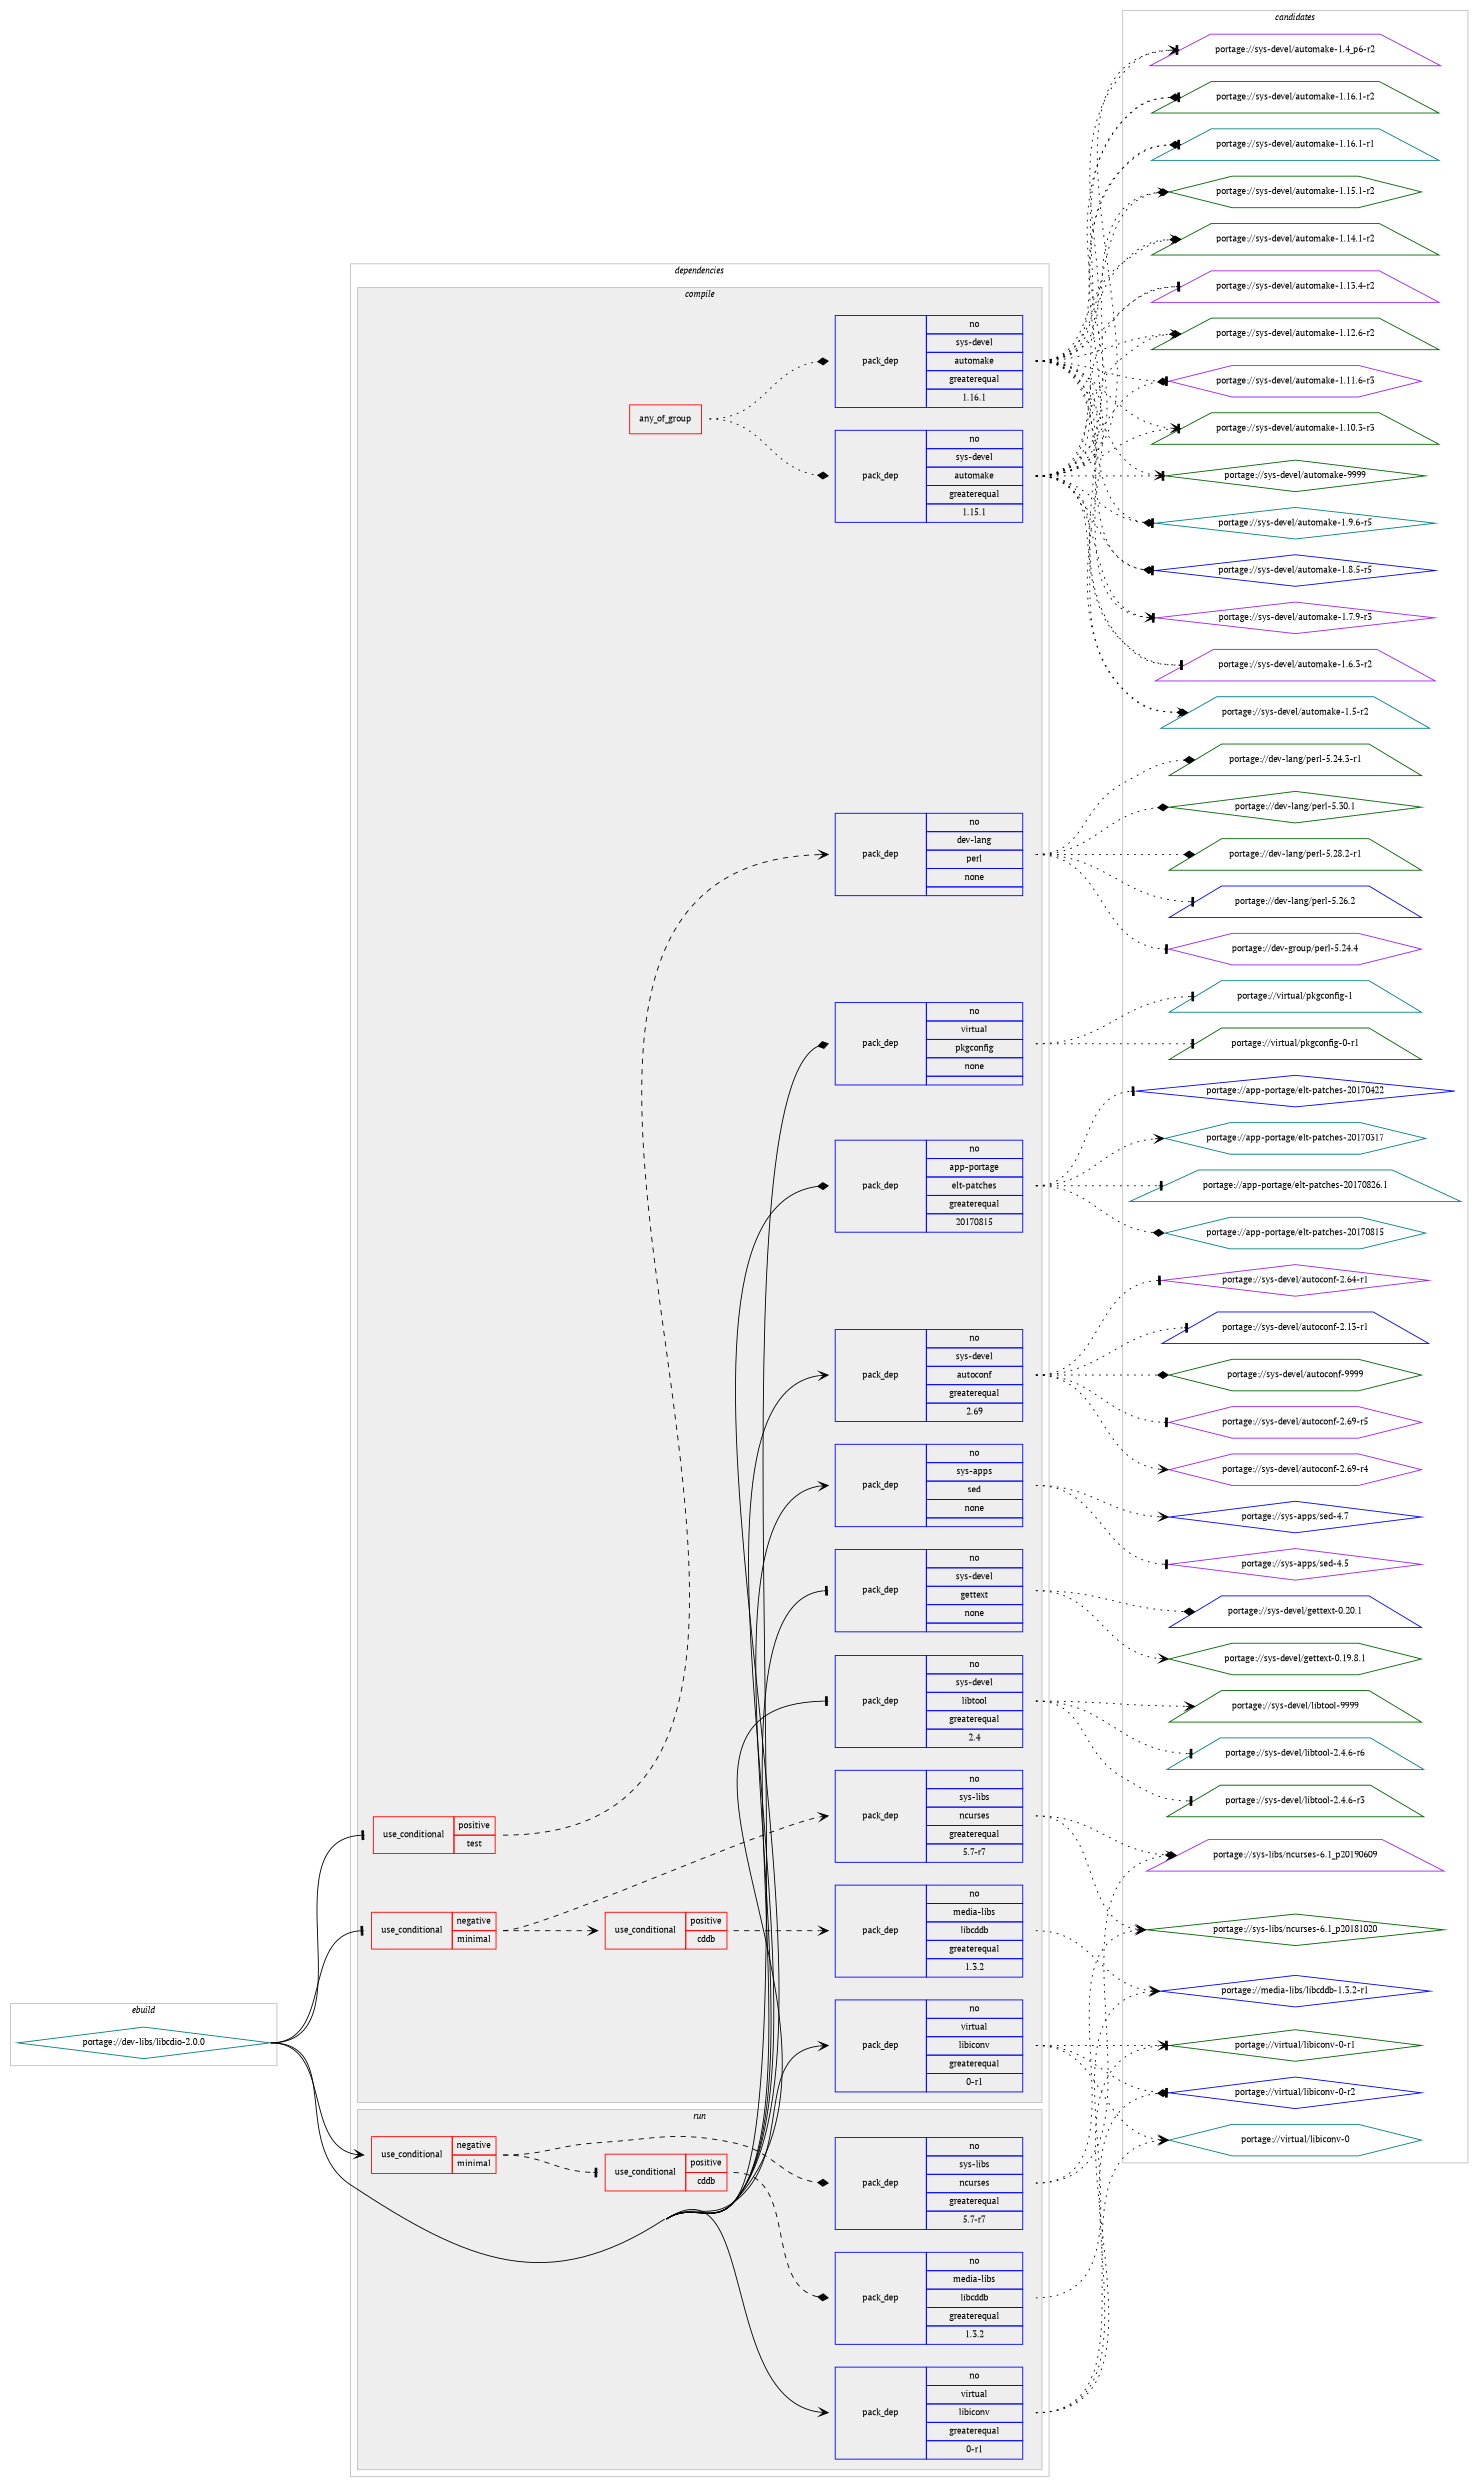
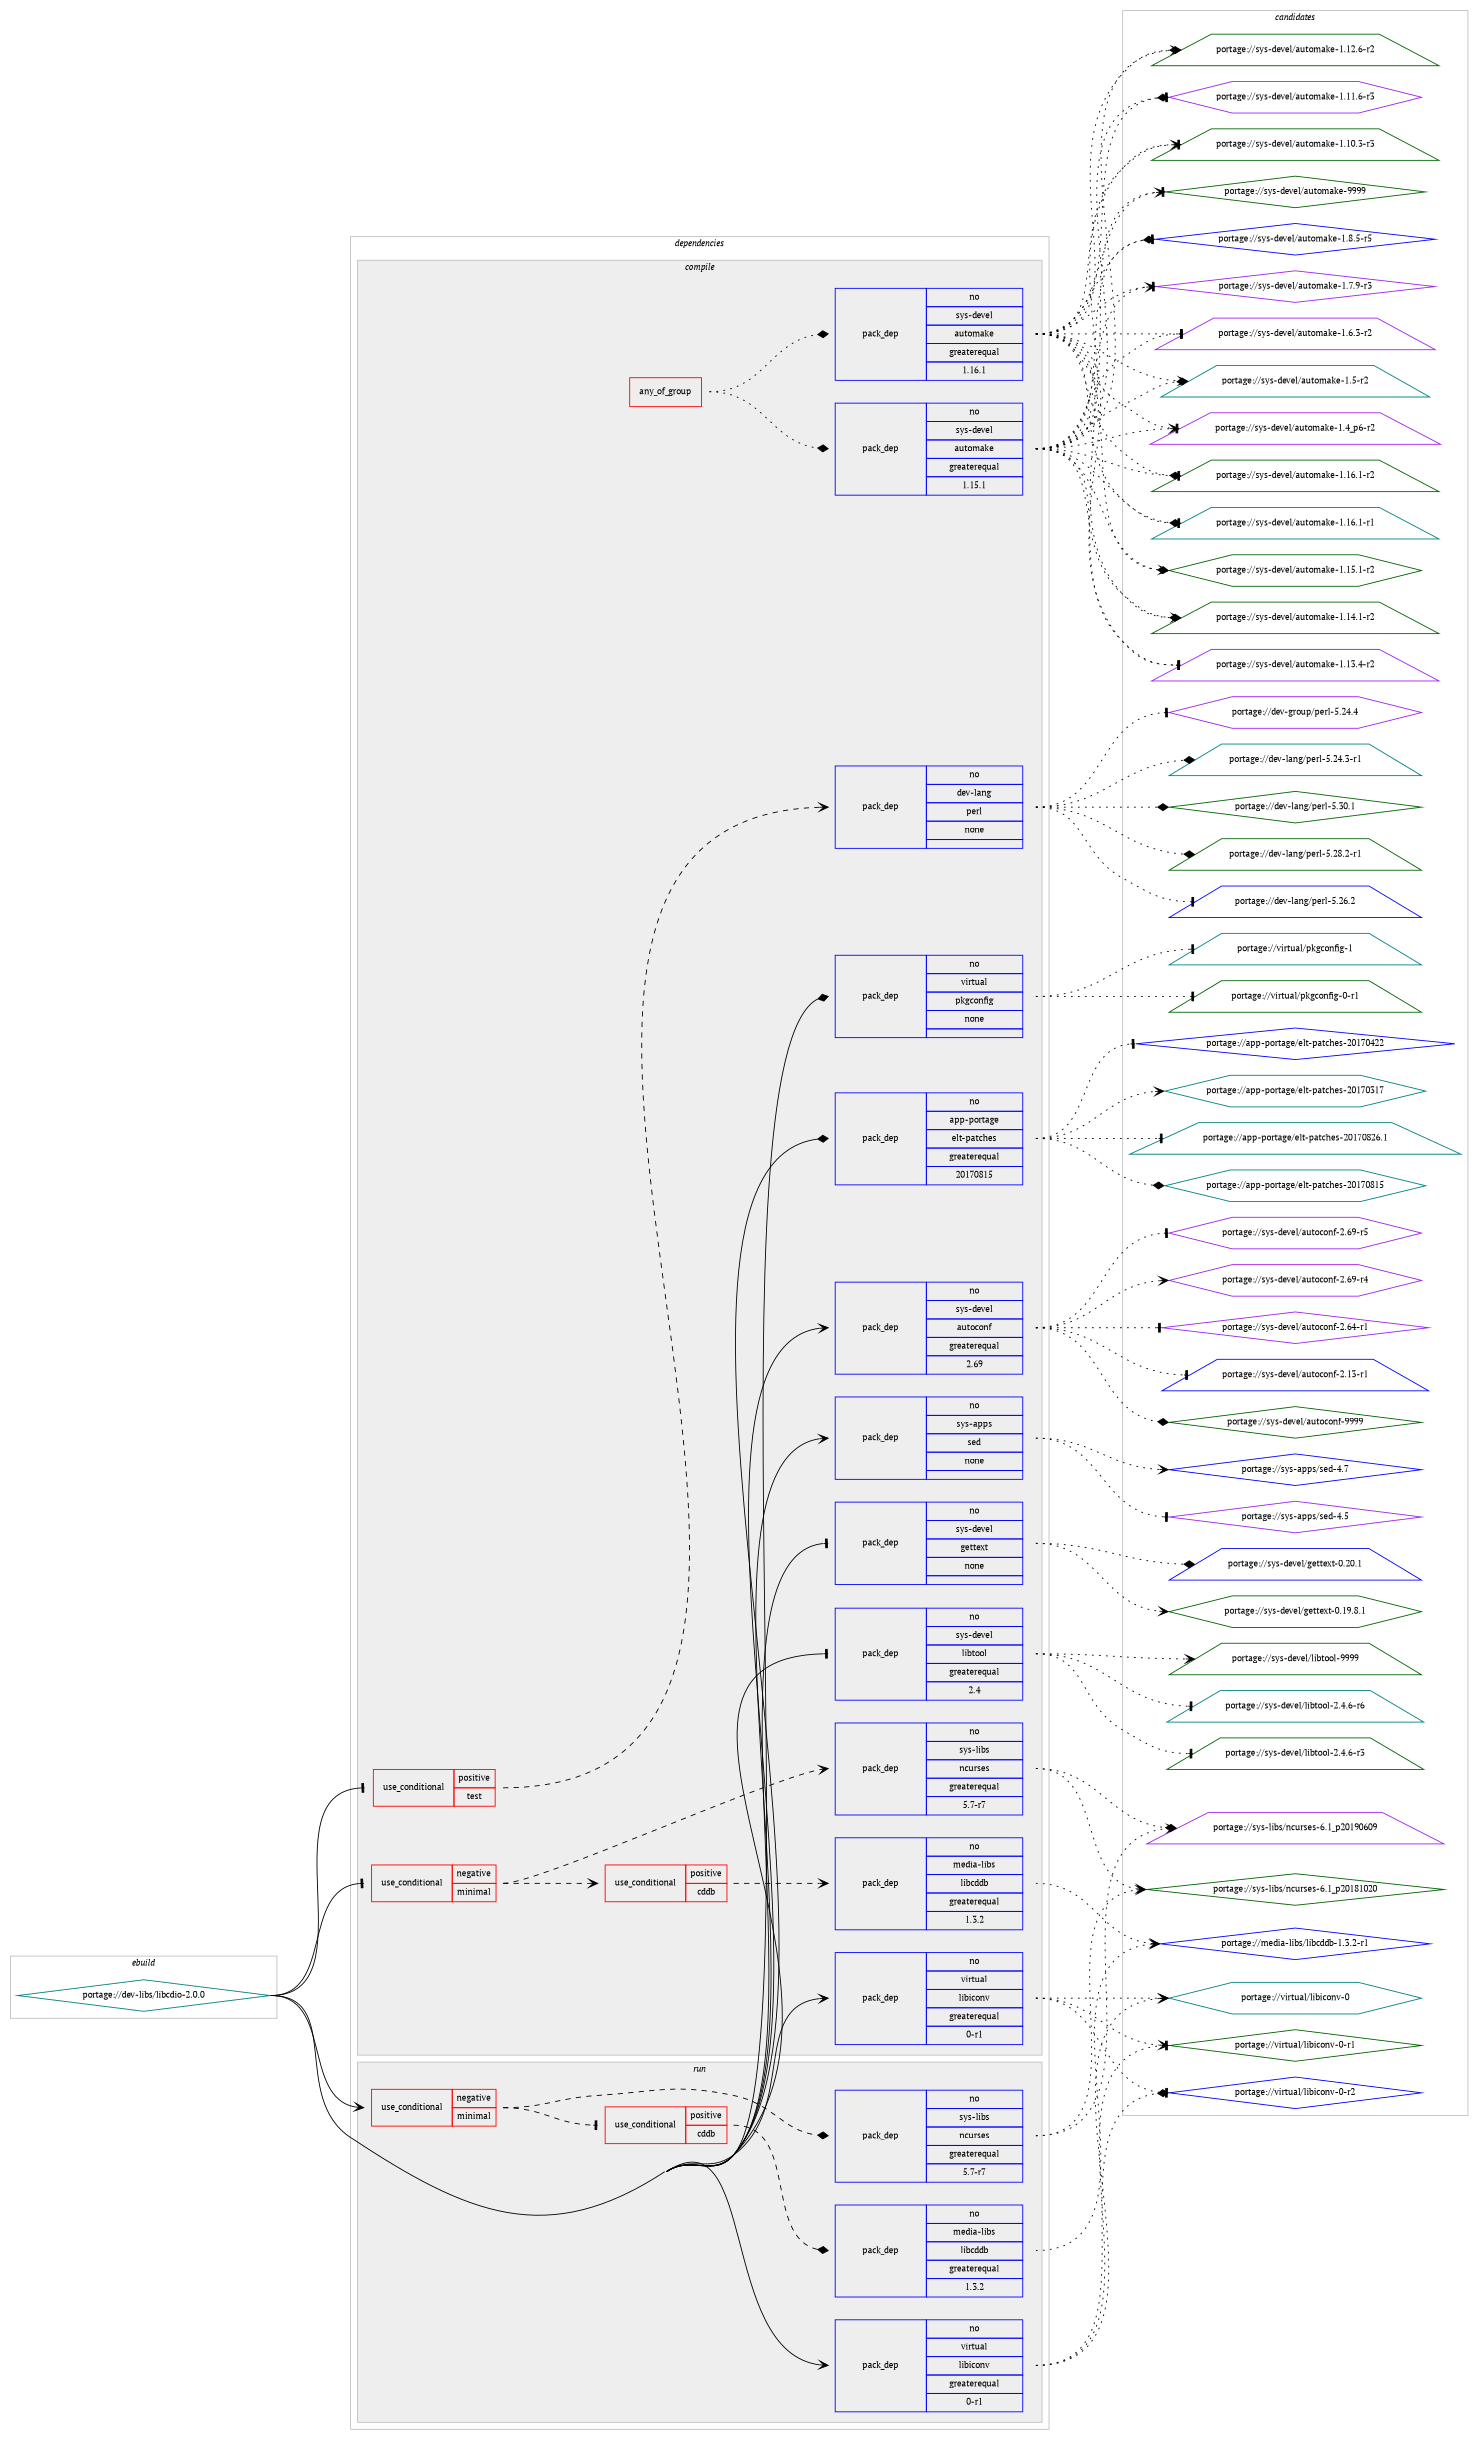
node "portage://sys-devel/automake-1.9.6-r5": removed
node "portage://dev-lang/perl-5.24.3-r1": color darkgreen -> teal
node "portage://sys-devel/autoconf-9999": shape hexagon -> diamond
